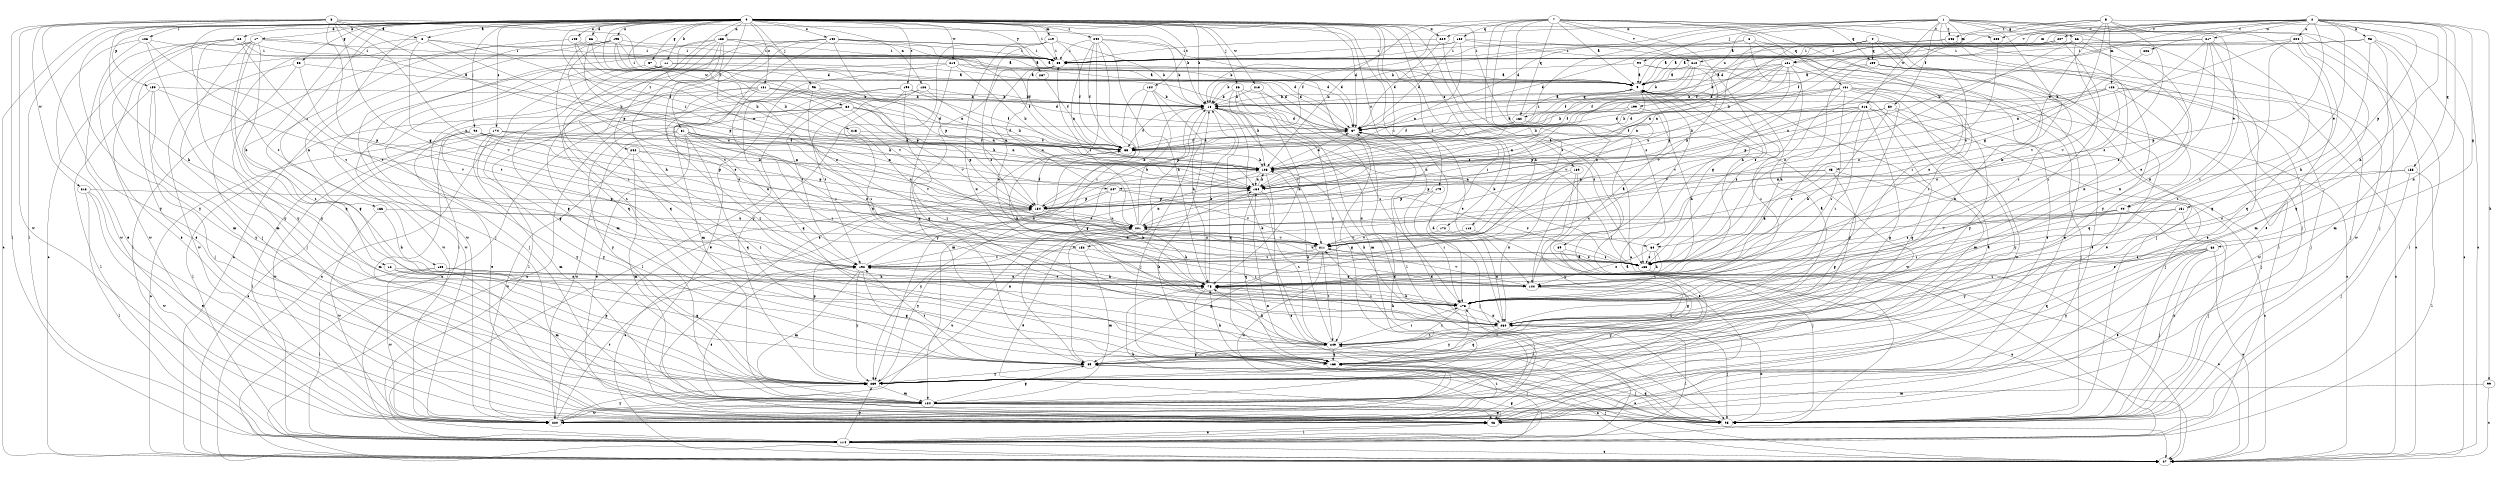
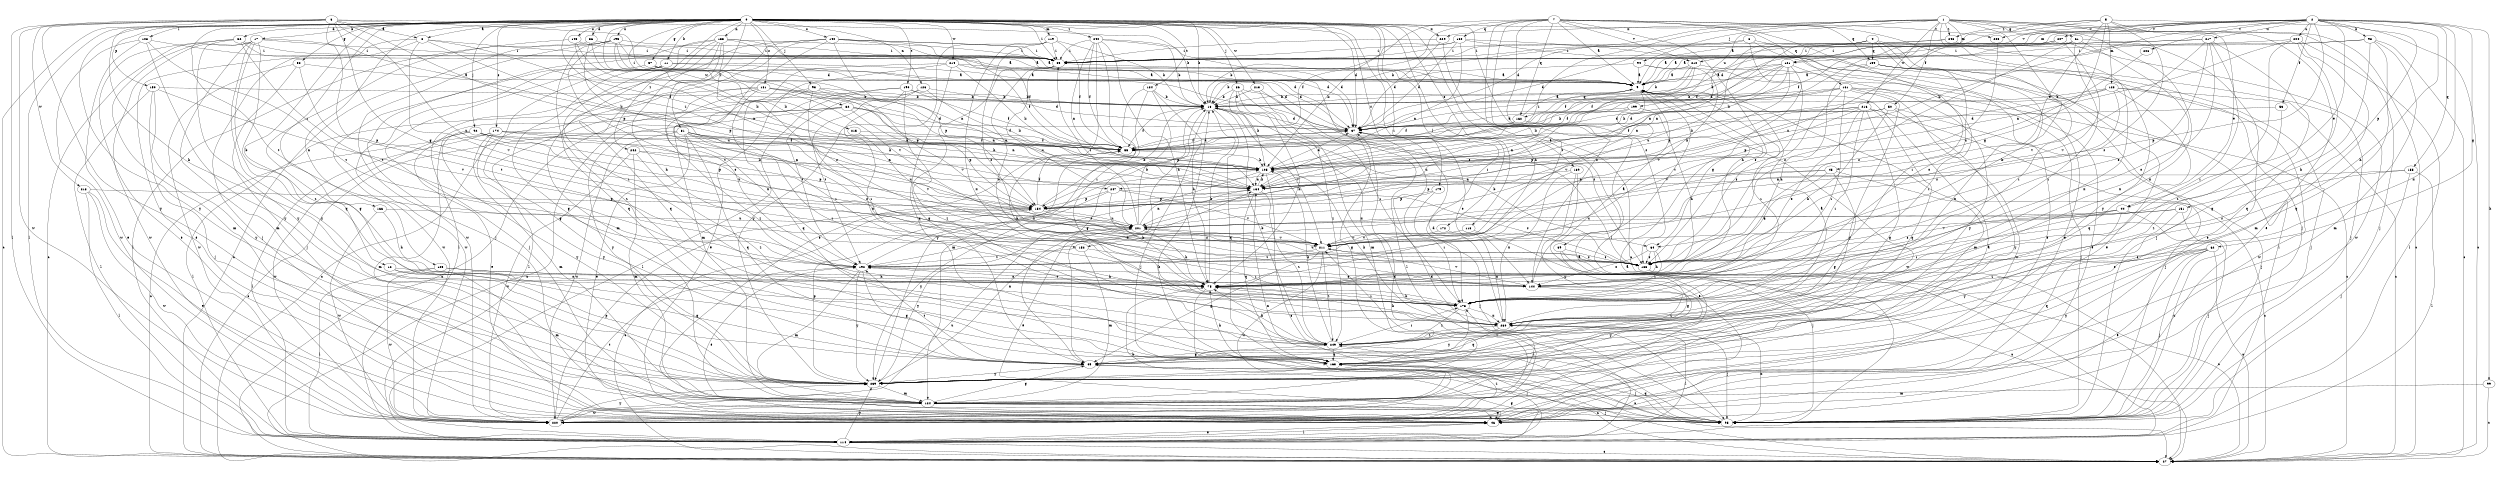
node "66": label "66" -> "61"
node "237": removed
node "53": added
